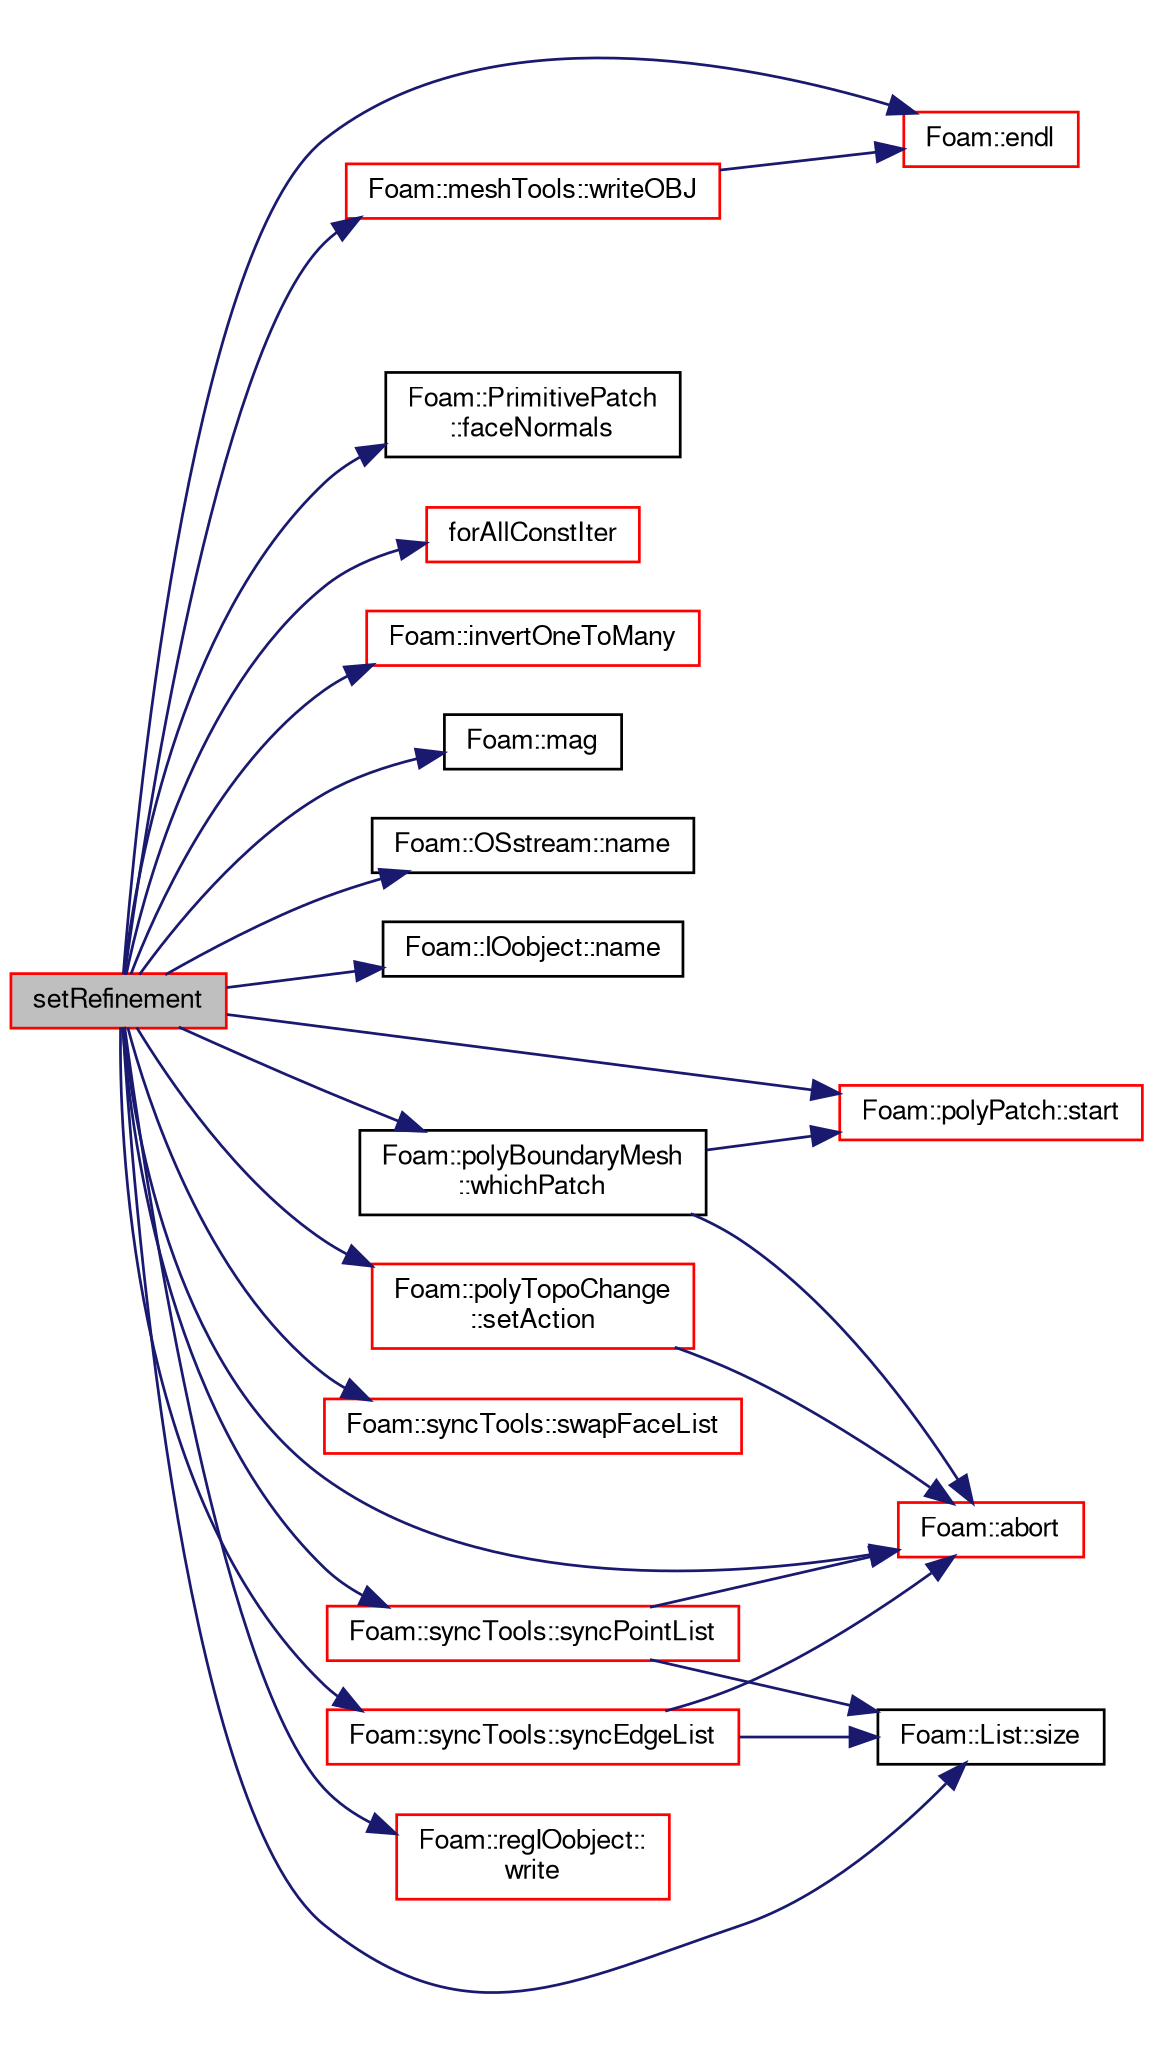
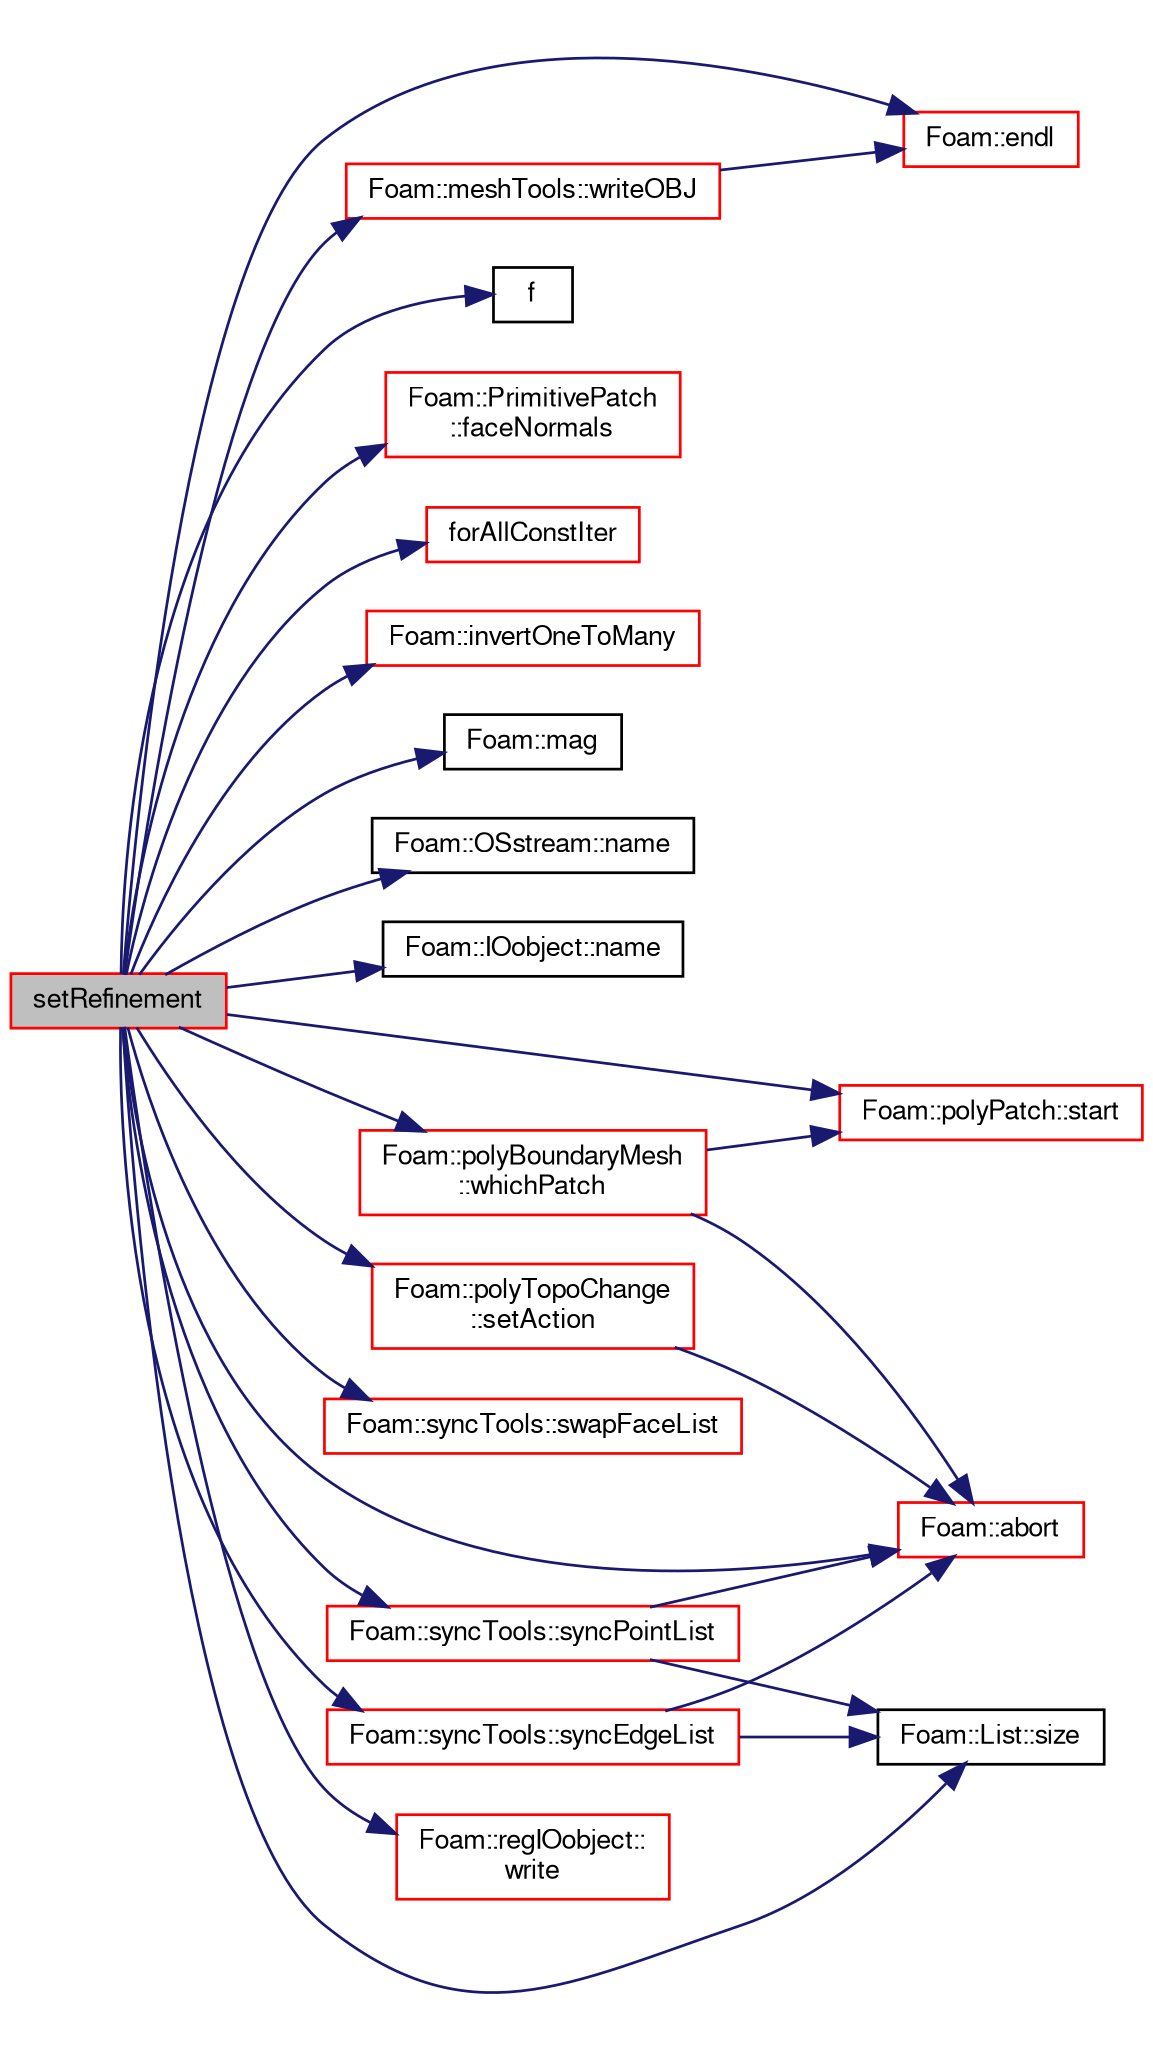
node "f": added
node "Foam::PrimitivePatch ::faceNormals": color black -> red
node "Foam::polyBoundaryMesh ::whichPatch": color black -> red
